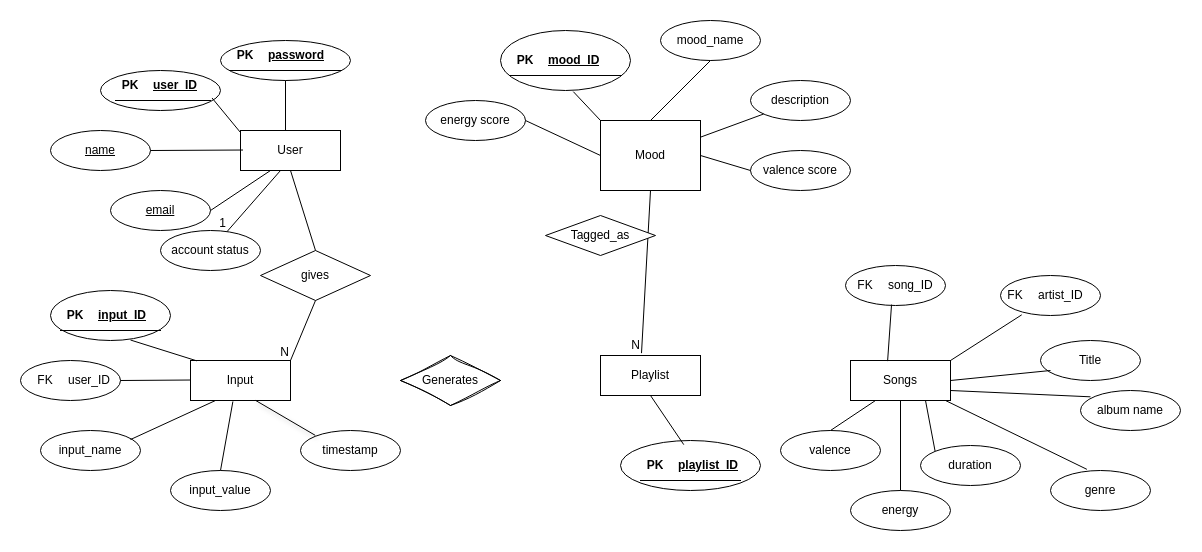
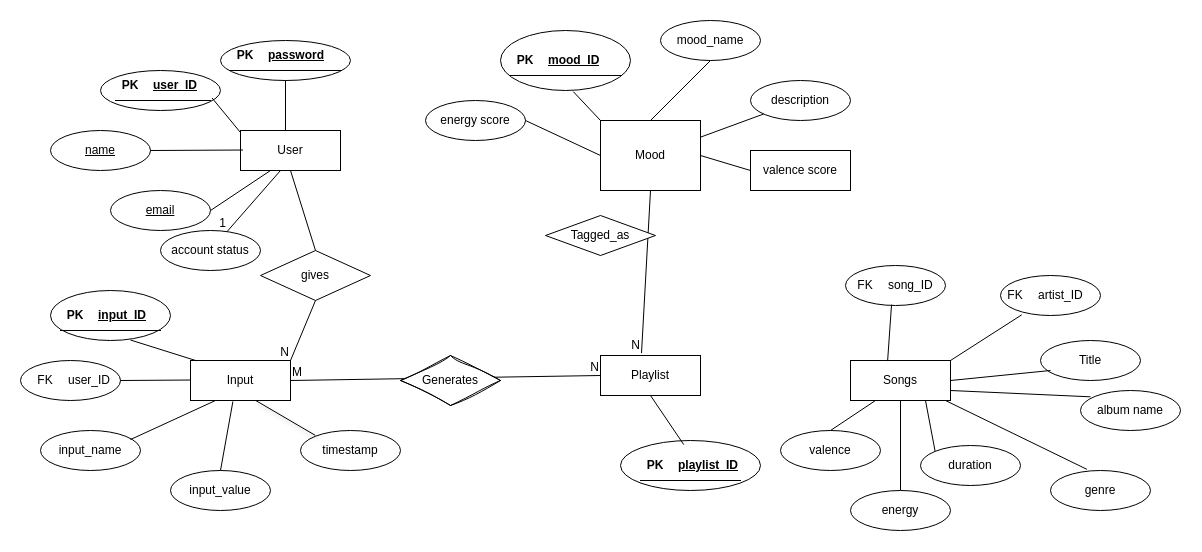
node "valence score": shape ellipse -> rectangle
edge "Playlist" -- "Input": added, labels "N", "M"
